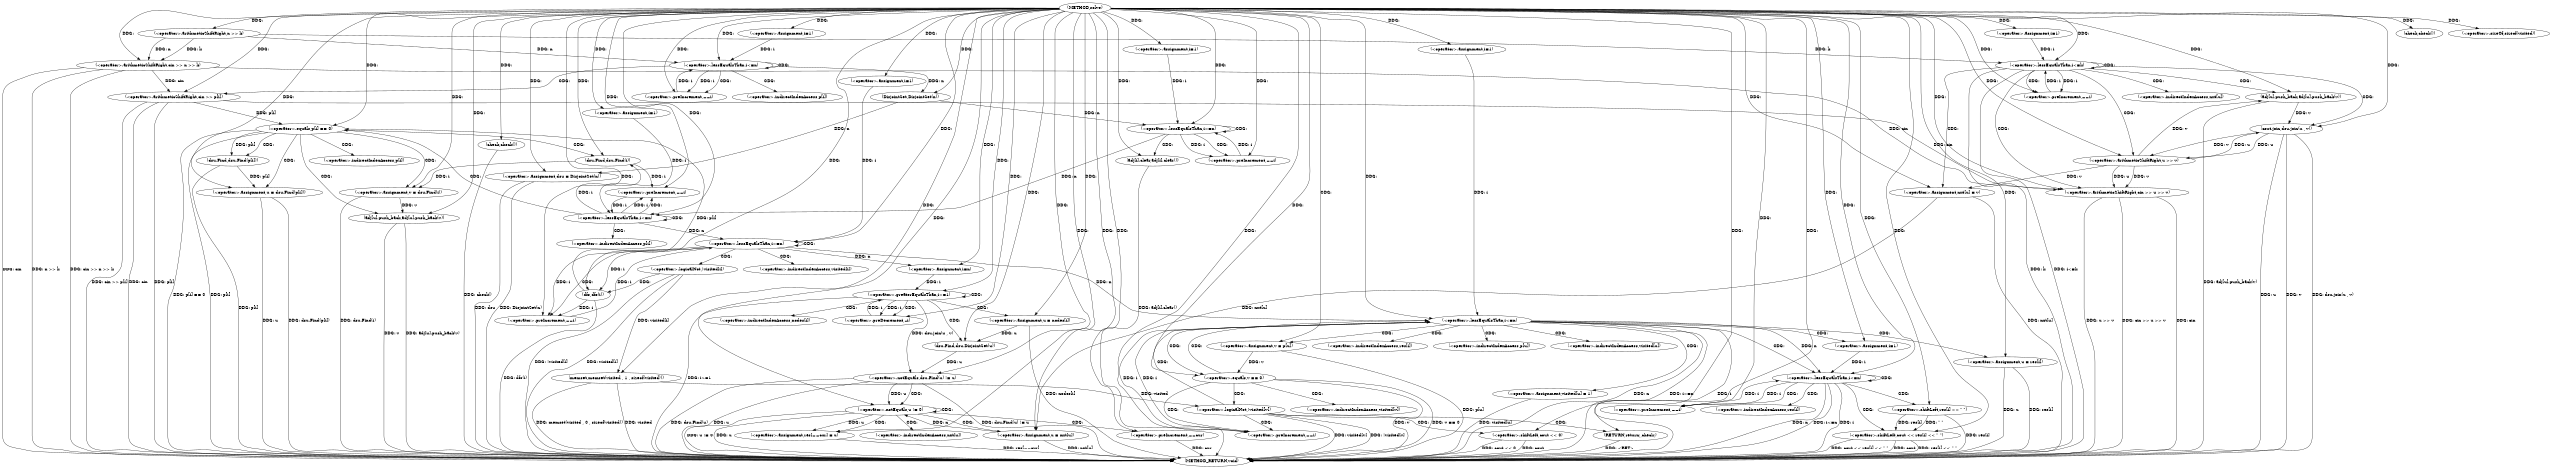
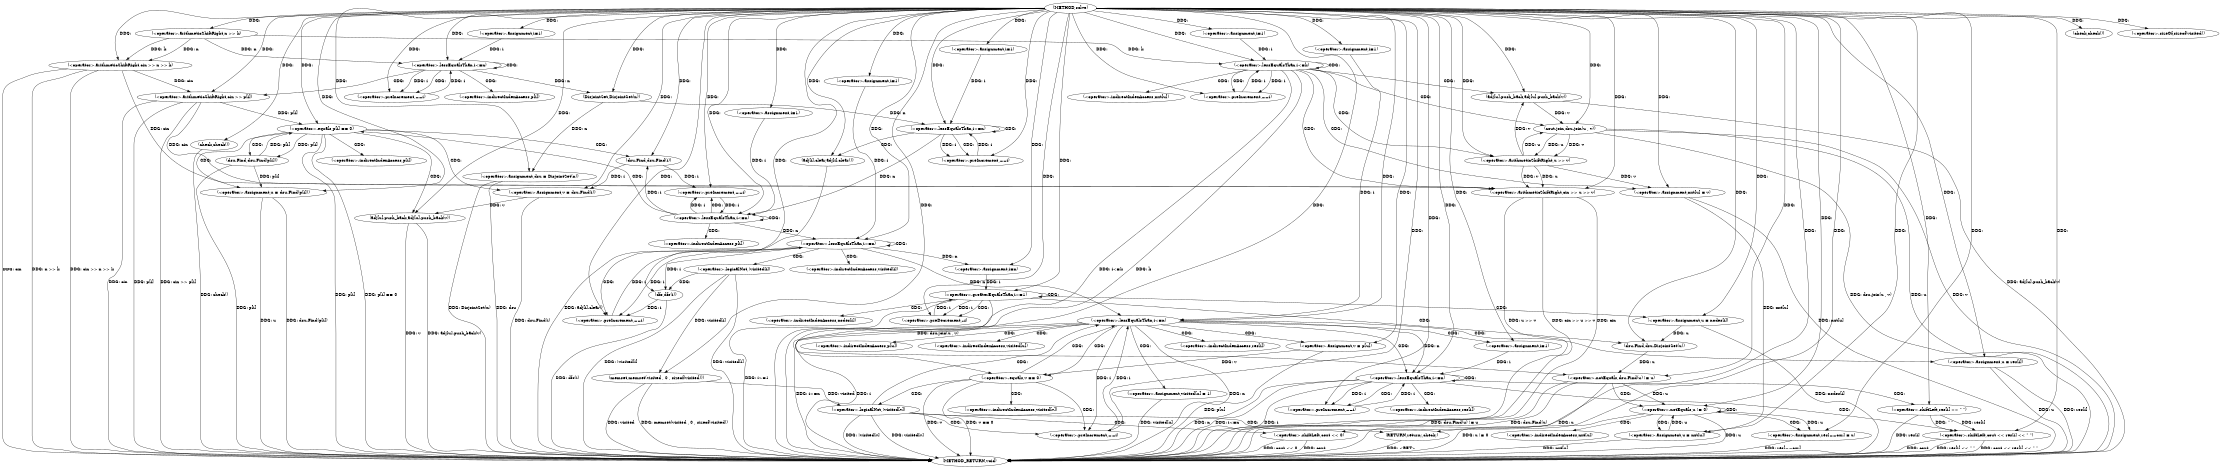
edge "(dfs,dfs(i))" -> "(<operator>.equals,p[i] == 0)": now "(dsu.Find,dsu.Find(p[i]))" -> "(<operator>.equals,p[i] == 0)"
edge "(METHOD,solve)" -> "(<operator>.assignment,v = p[u])": label "CDG: " -> "DDG: "
node "(memset,memset(visited , 1 , sizeof(visited)))": label "(memset,memset(visited , 1 , sizeof(visited)))" -> "(memset,memset(visited , 0 , sizeof(visited)))"
edge "(<operator>.assignment,u = nxt[u])" -> "(<operator>.notEquals,u != 0)": label "DDG: n" -> "DDG: u"
node "(<operator>.preIncrement,++cur)": removed
